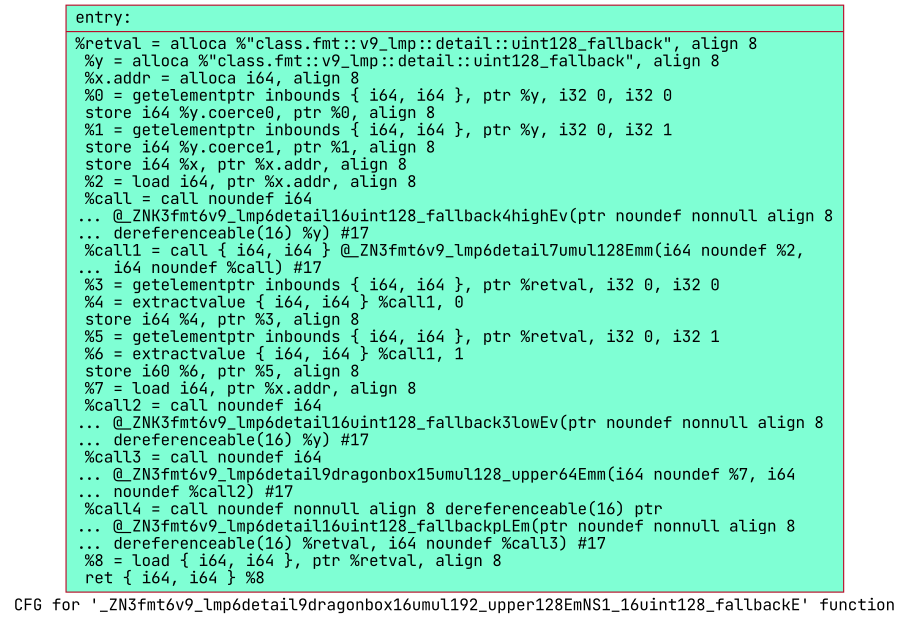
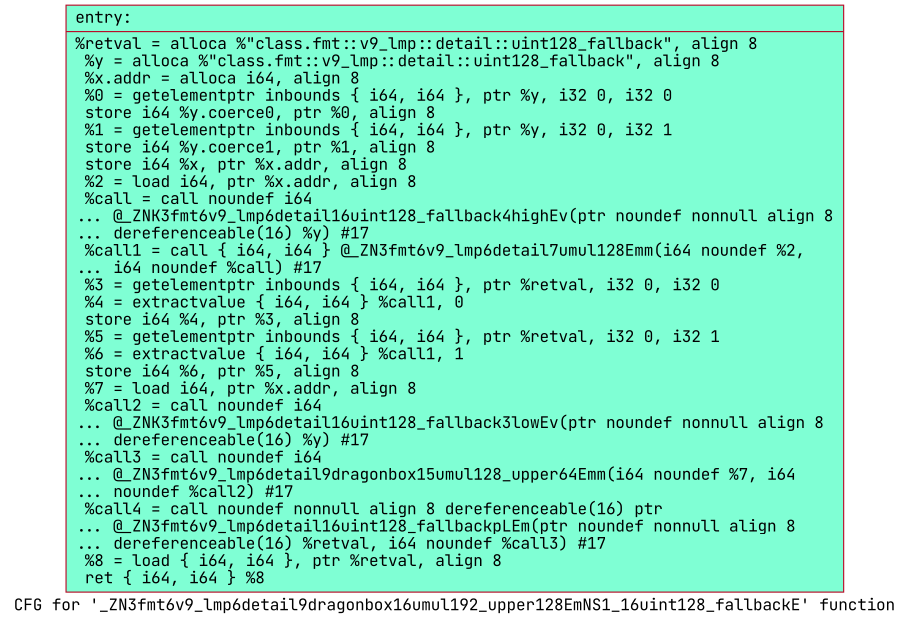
node "entry:": text "store i60 %6, ptr %5, align 8" -> "store i64 %6, ptr %5, align 8"
